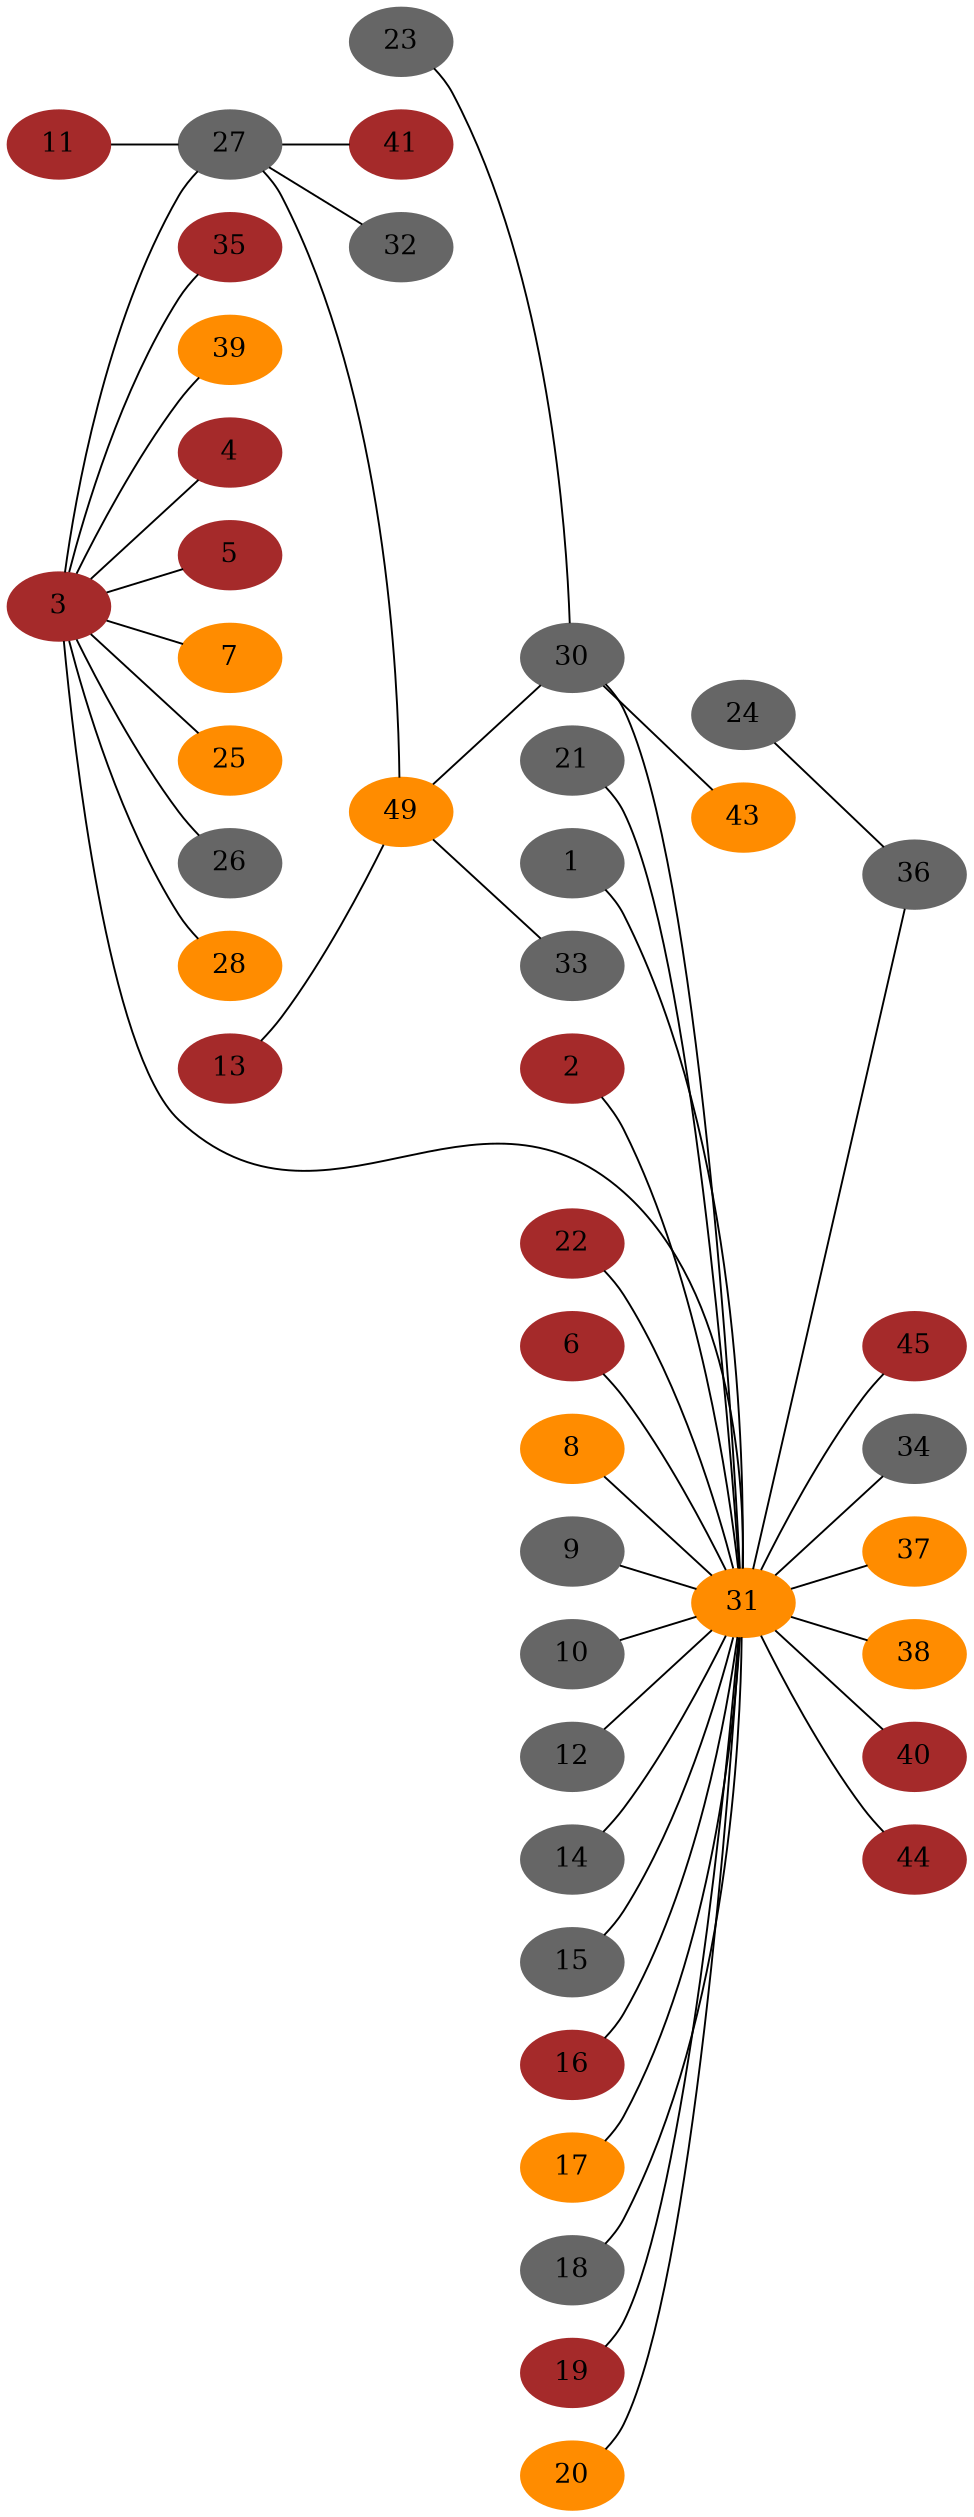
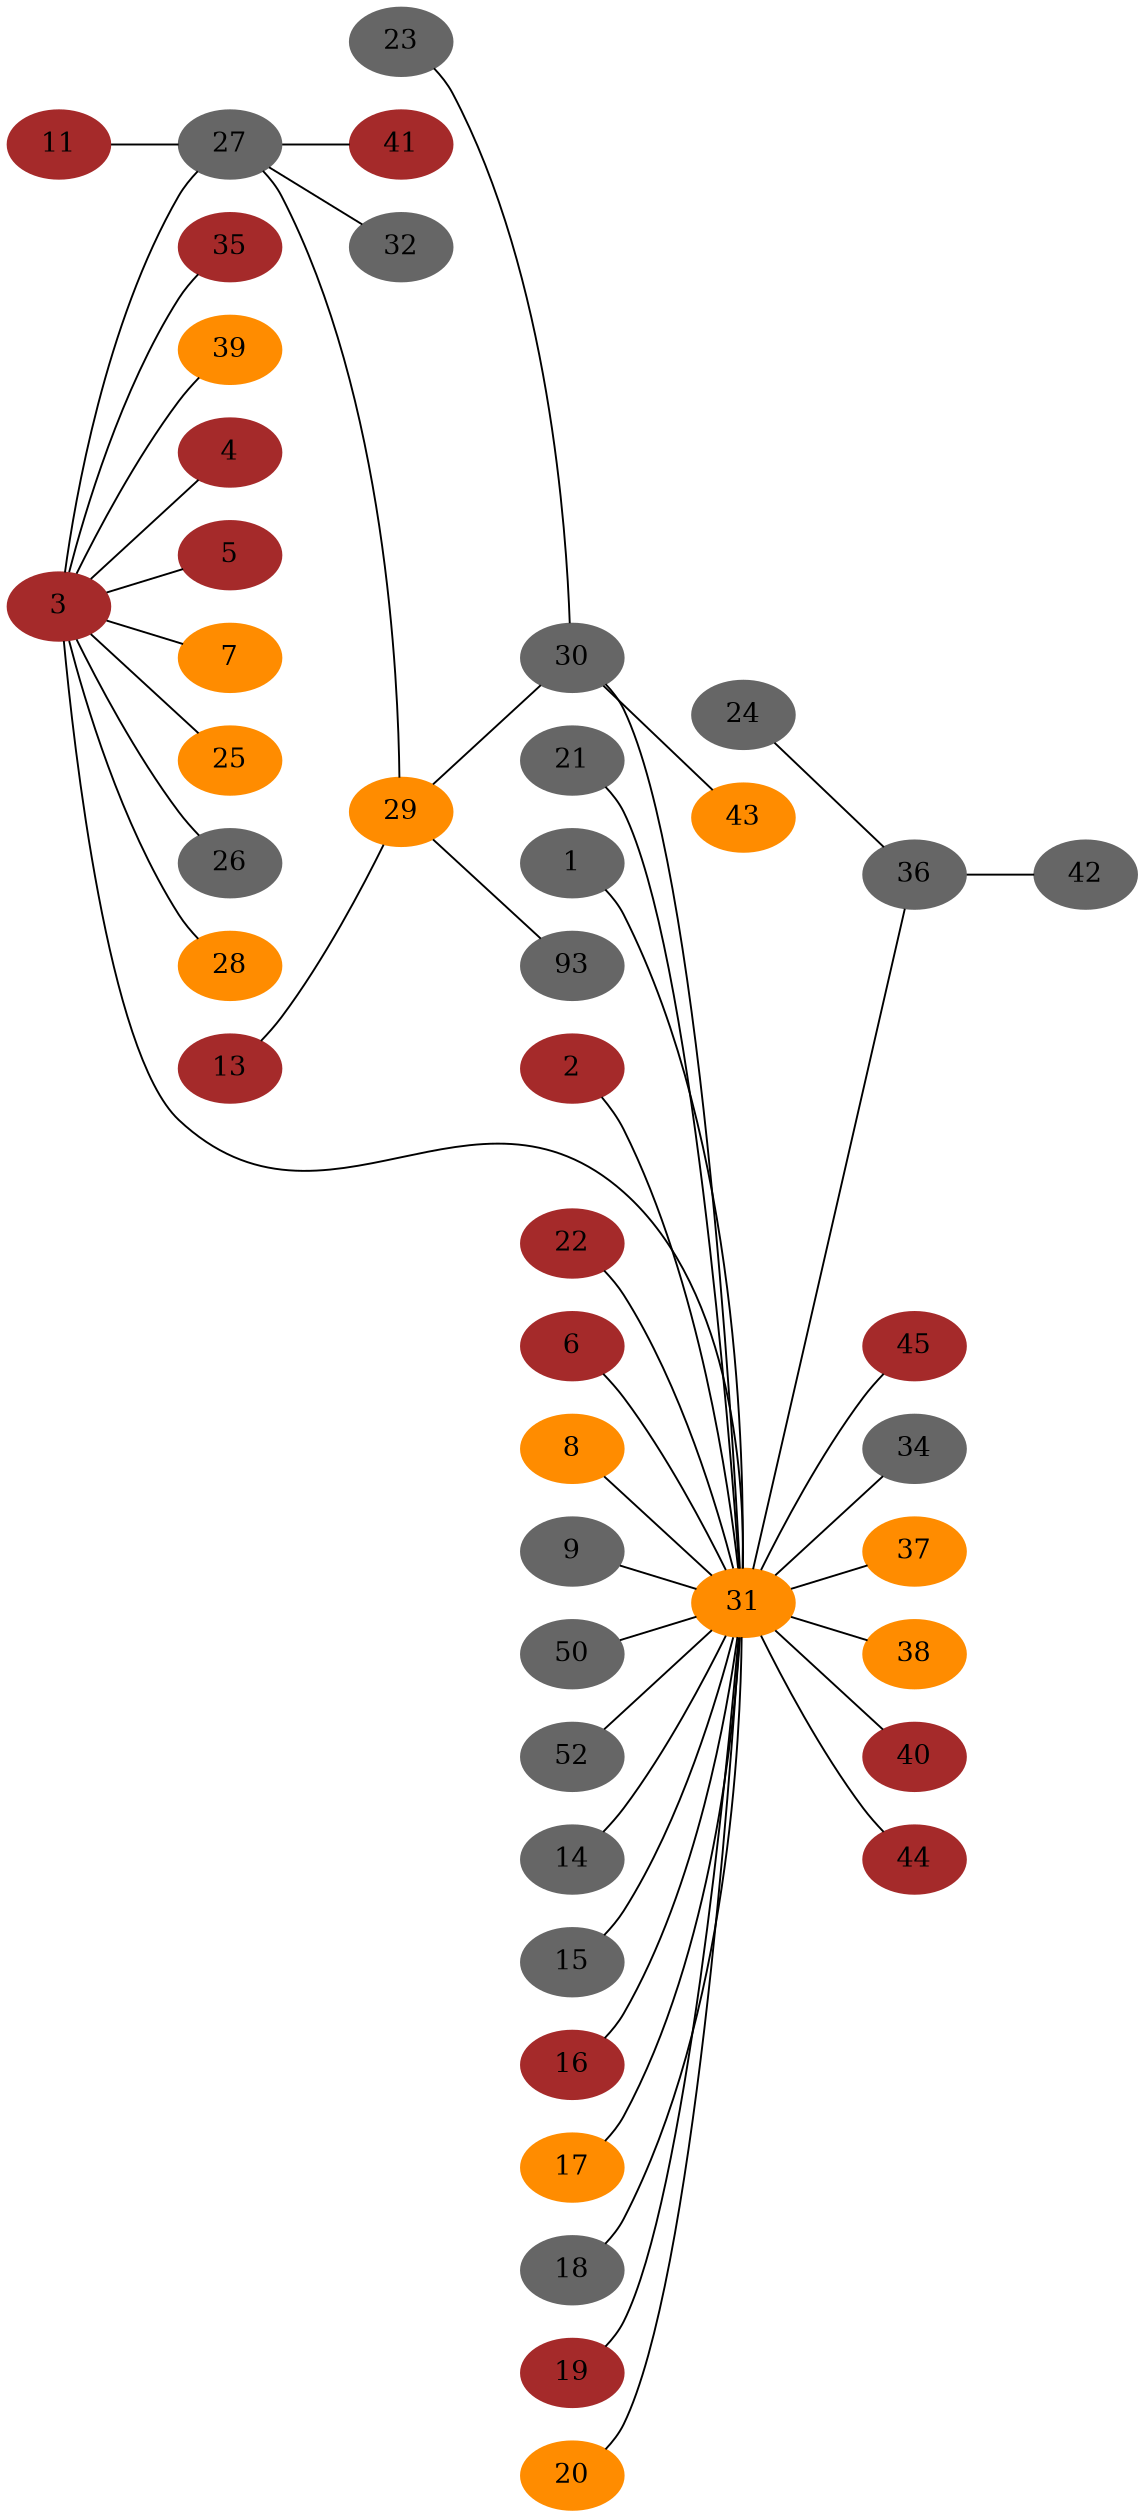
node "49": label "49" -> "29"
node "42": added
node "33": label "33" -> "93"
node "10": label "10" -> "50"
node "12": label "12" -> "52"
